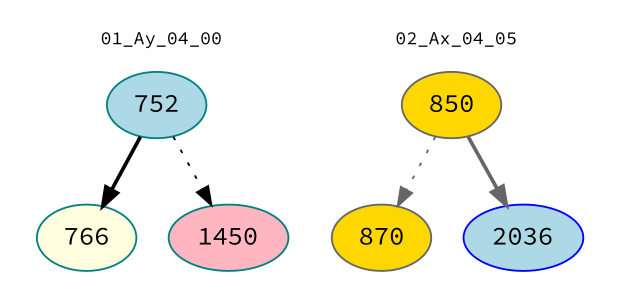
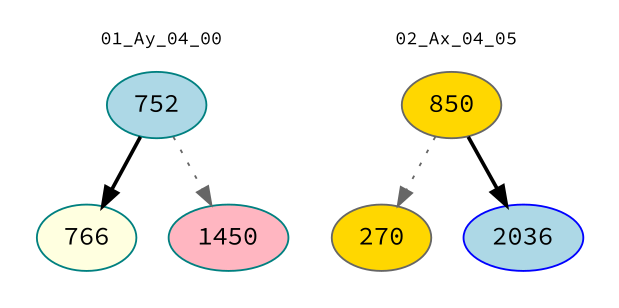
edge "752" -> "1450": color black -> gray40
edge "850" -> "2036": color gray40 -> black
node "870": label "870" -> "270"
